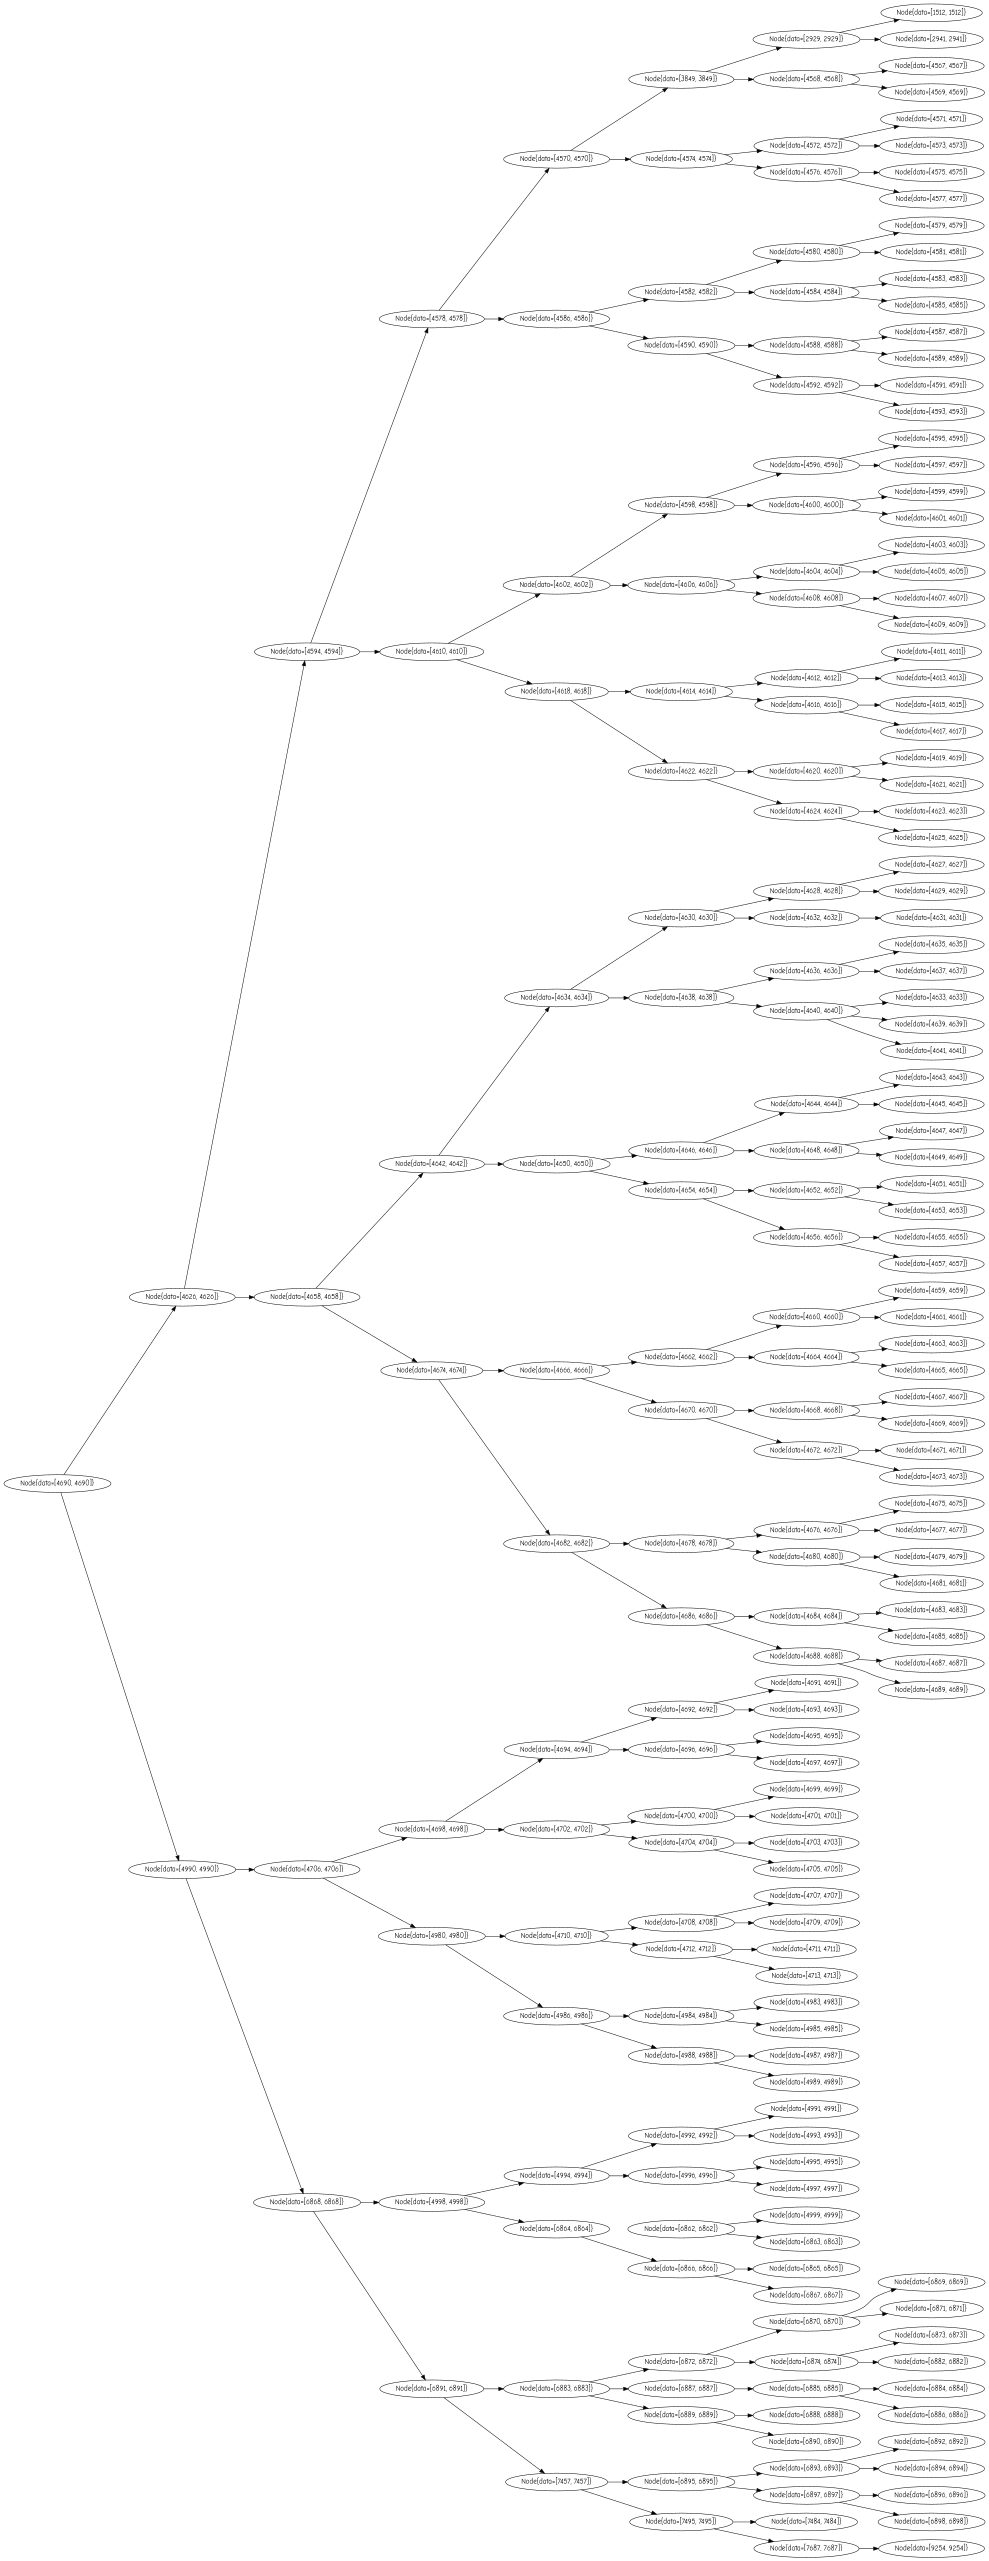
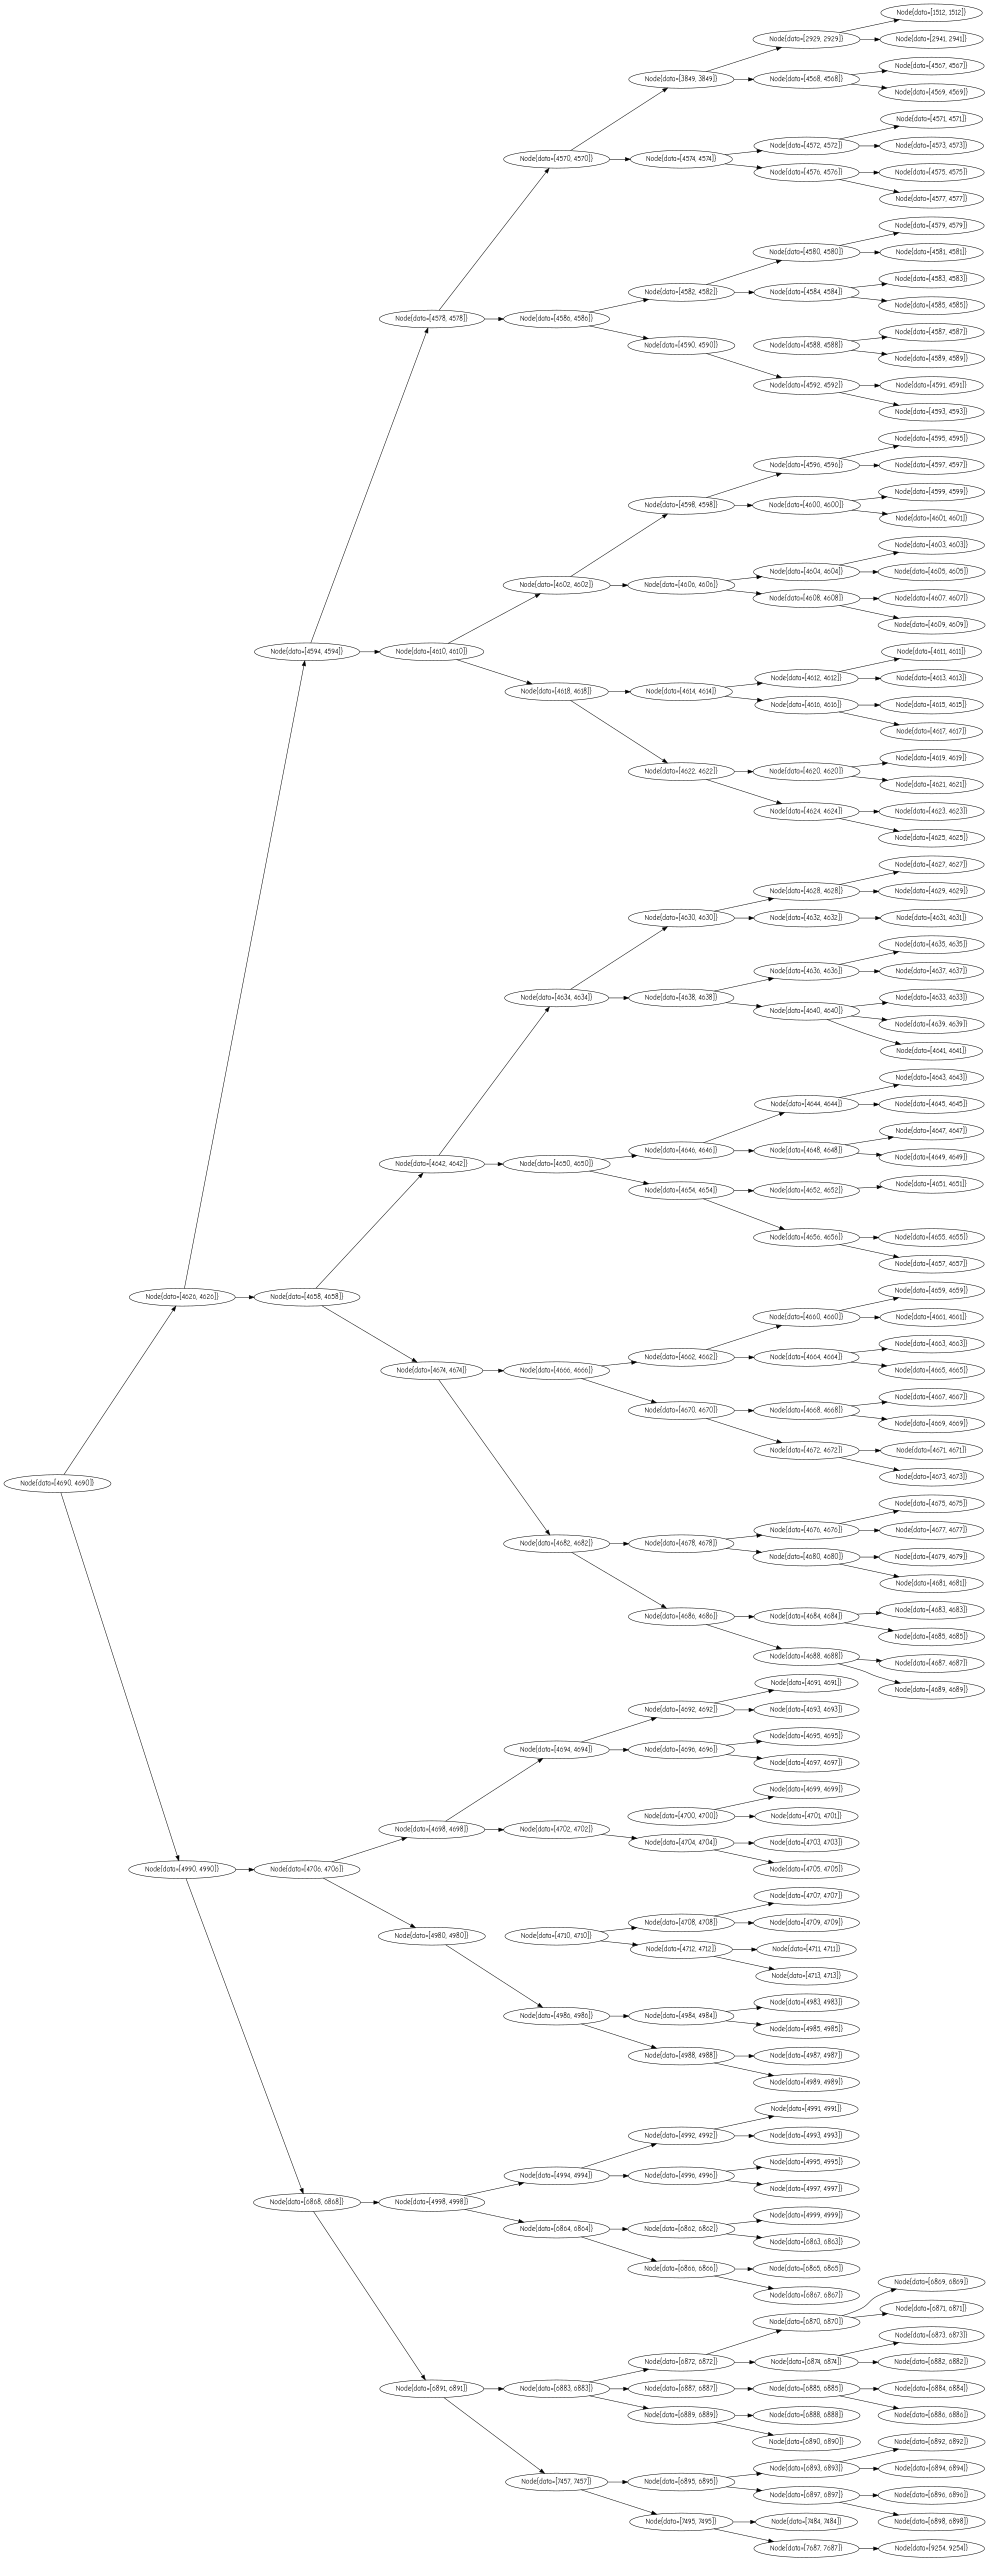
edge "Node{data=[4590, 4590]}" -> "Node{data=[4588, 4588]}": removed
node "Node{data=[4653, 4653]}": removed
edge "Node{data=[4702, 4702]}" -> "Node{data=[4700, 4700]}": removed
edge "Node{data=[4980, 4980]}" -> "Node{data=[4710, 4710]}": removed
edge "Node{data=[6864, 6864]}" -> "Node{data=[6862, 6862]}": added
